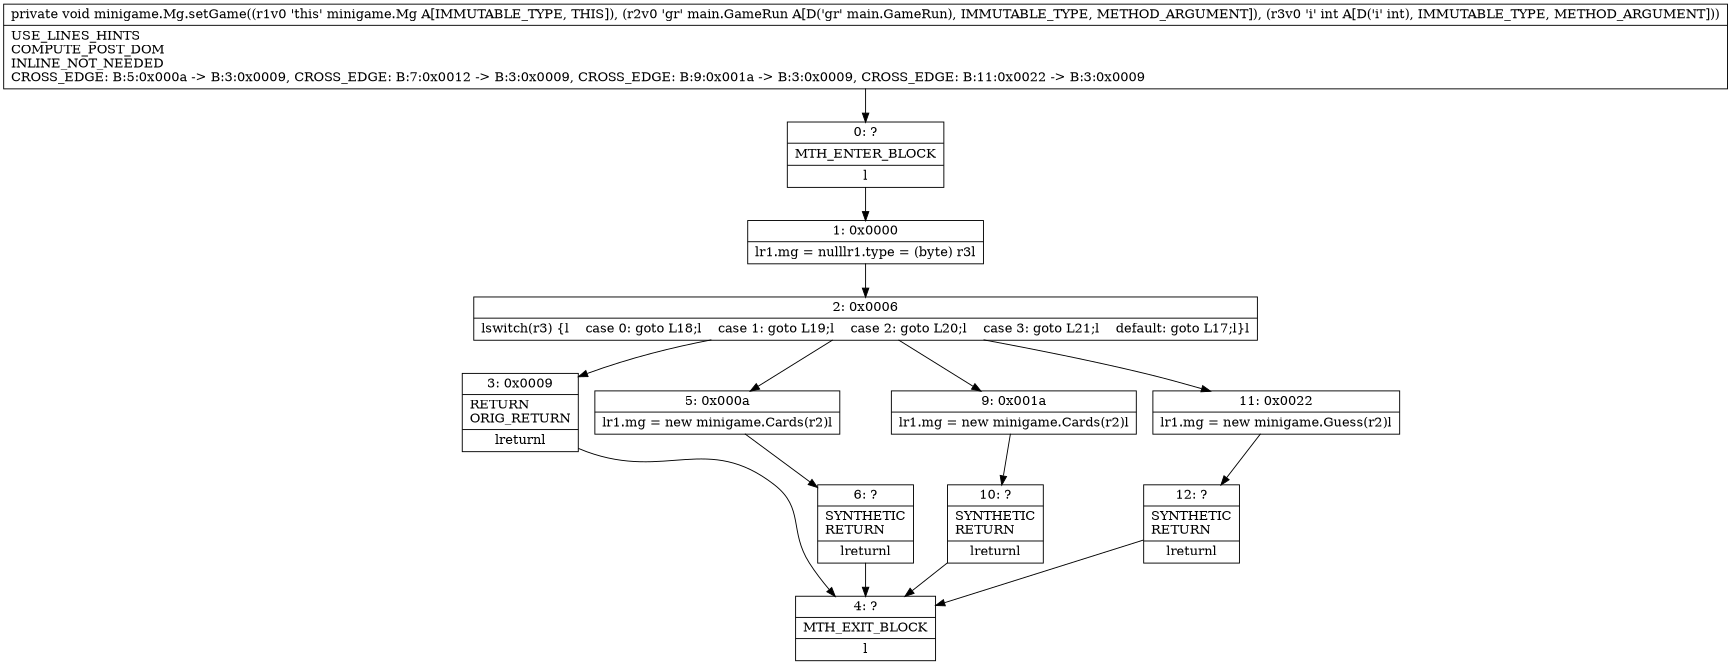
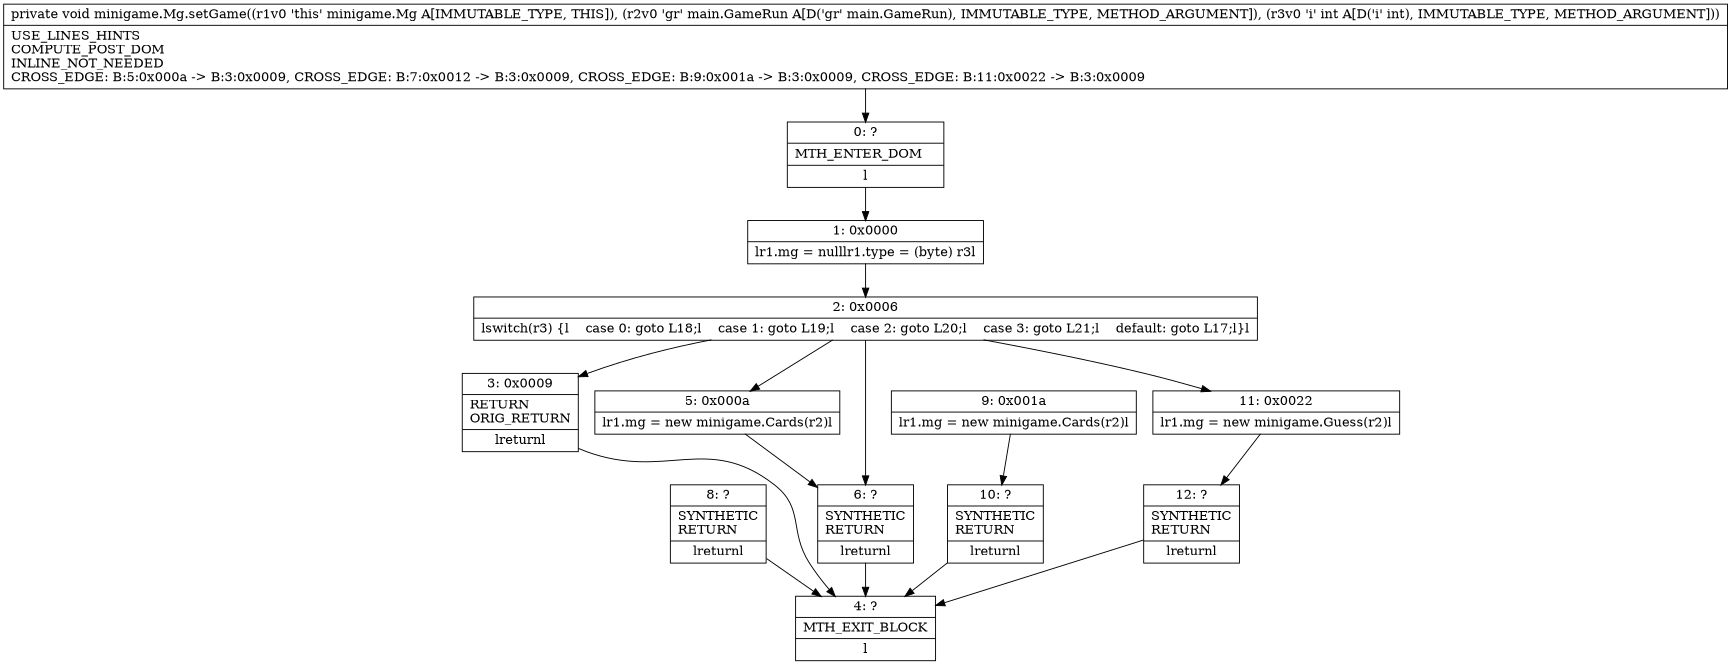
node "0: ?": text "MTH_ENTER_BLOCK" -> "MTH_ENTER_DOM"
edge "2: 0x0006" -> "9: 0x001a": now "2: 0x0006" -> "6: ?"
node "8: ?": added
